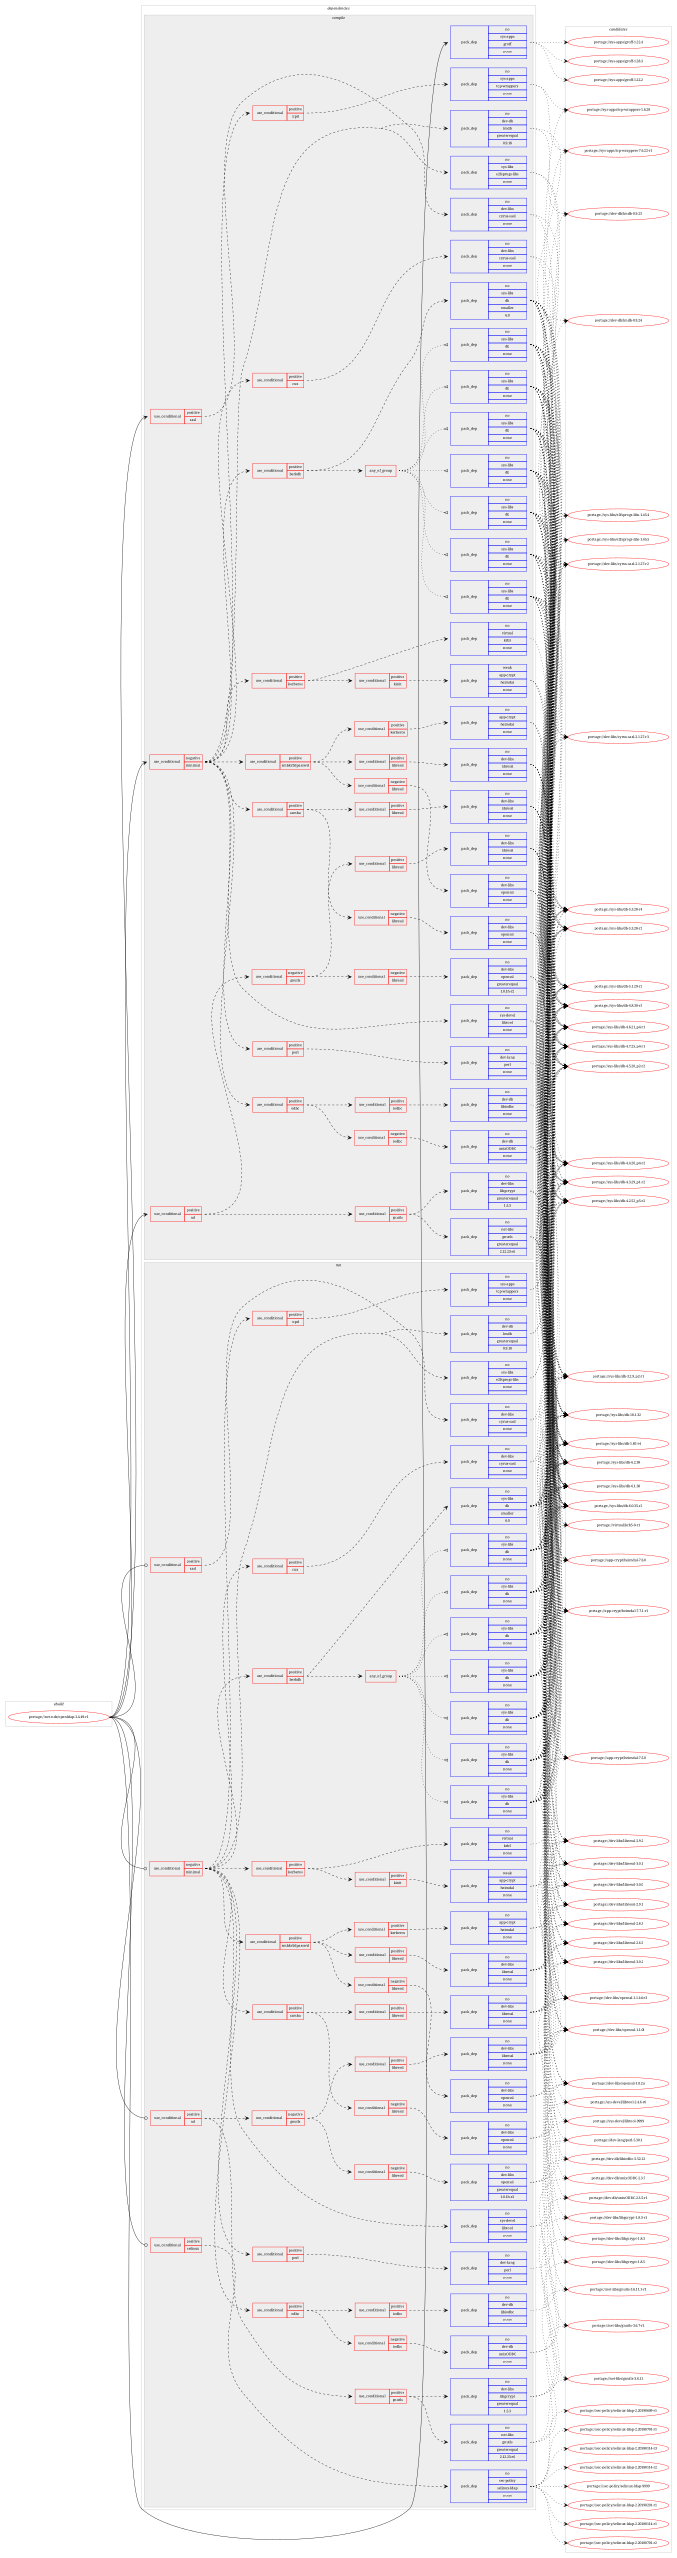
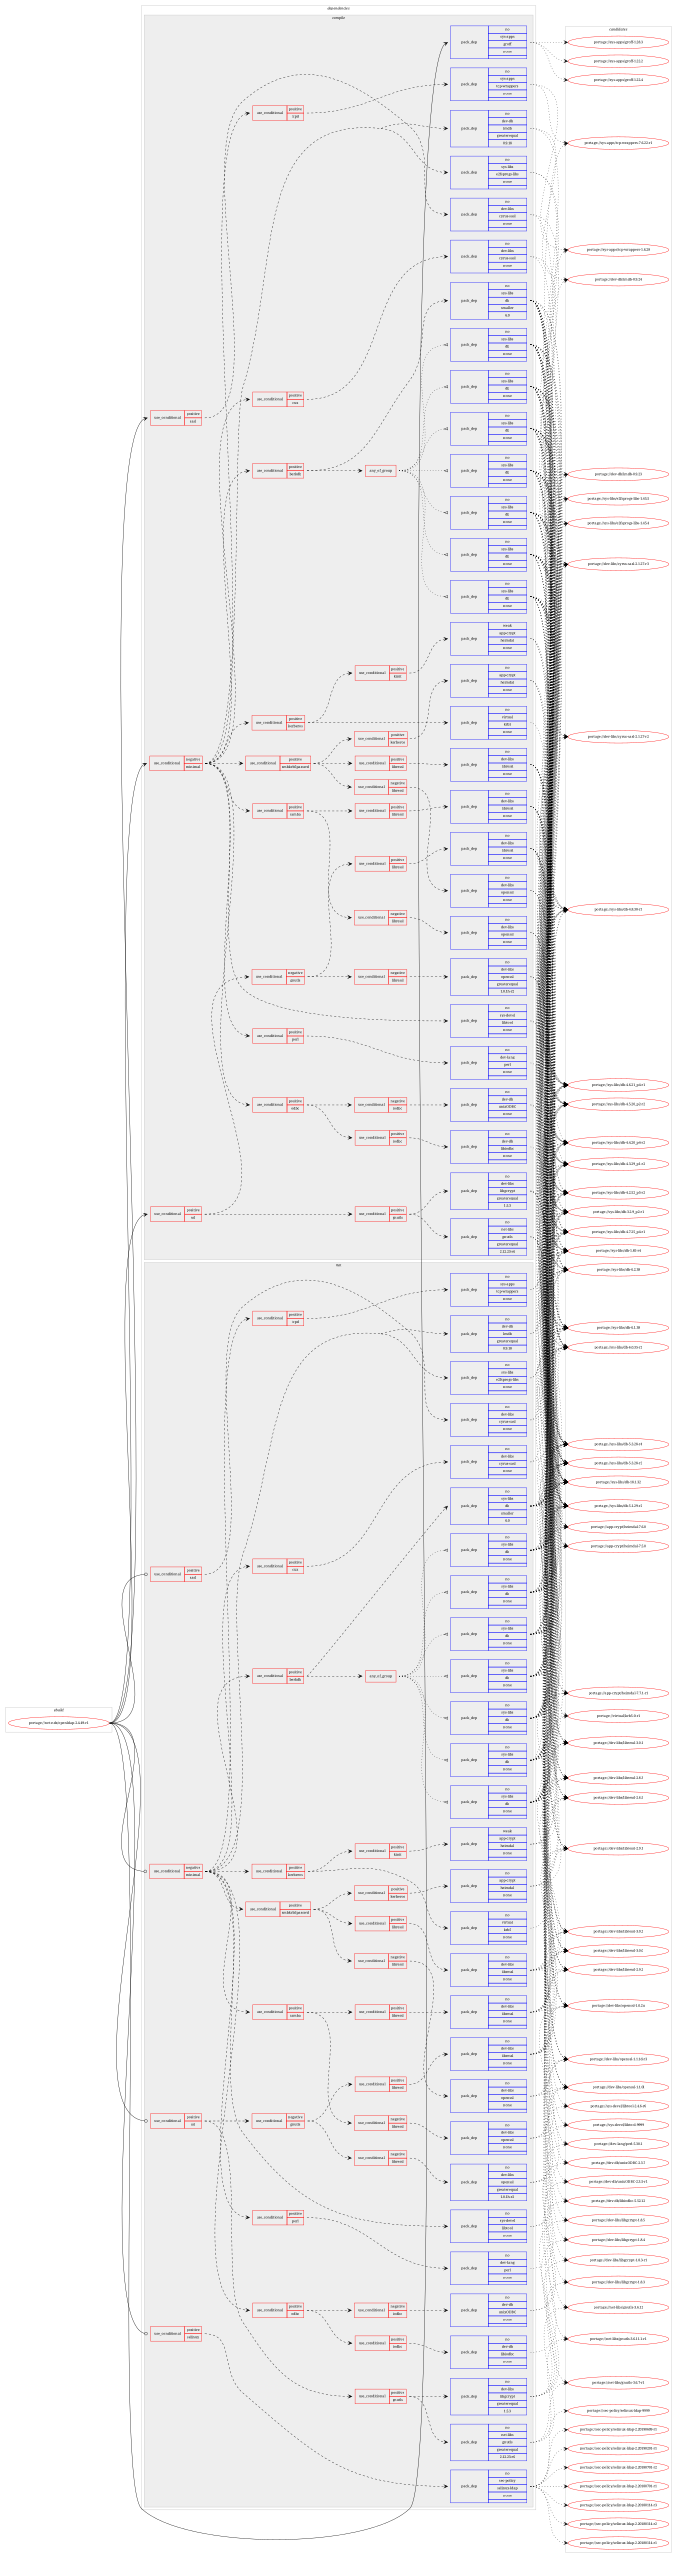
node "portage://dev-libs/libgcrypt-1.8.4": added
